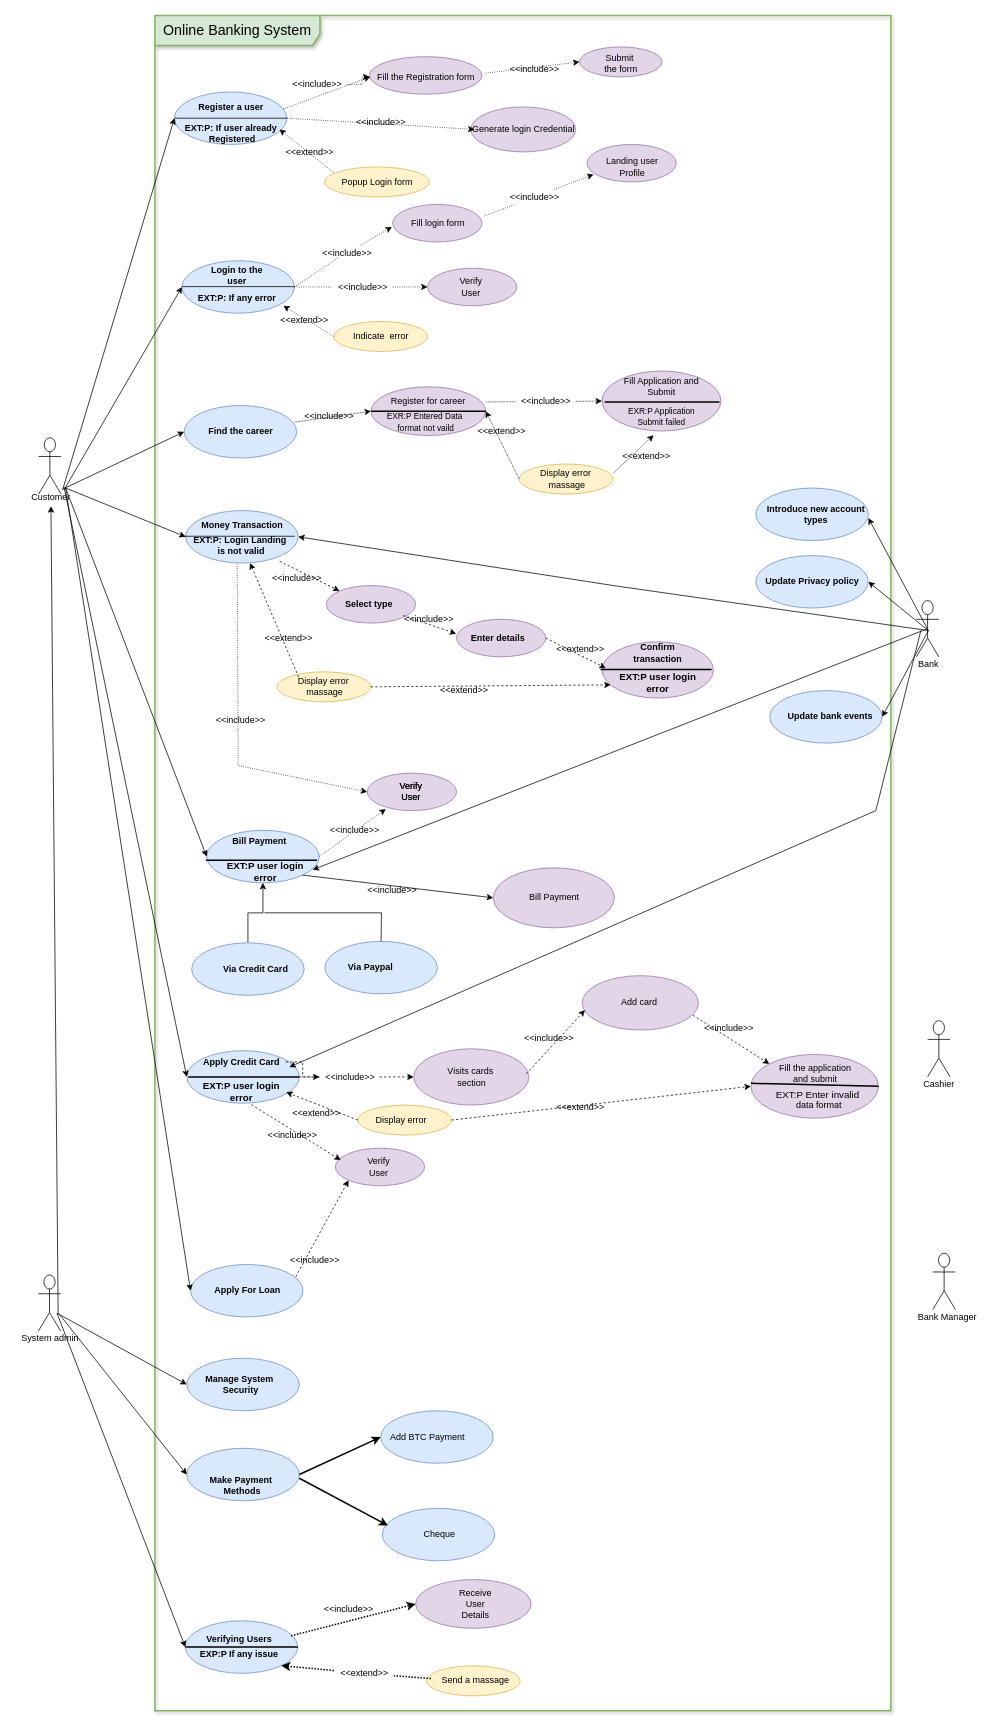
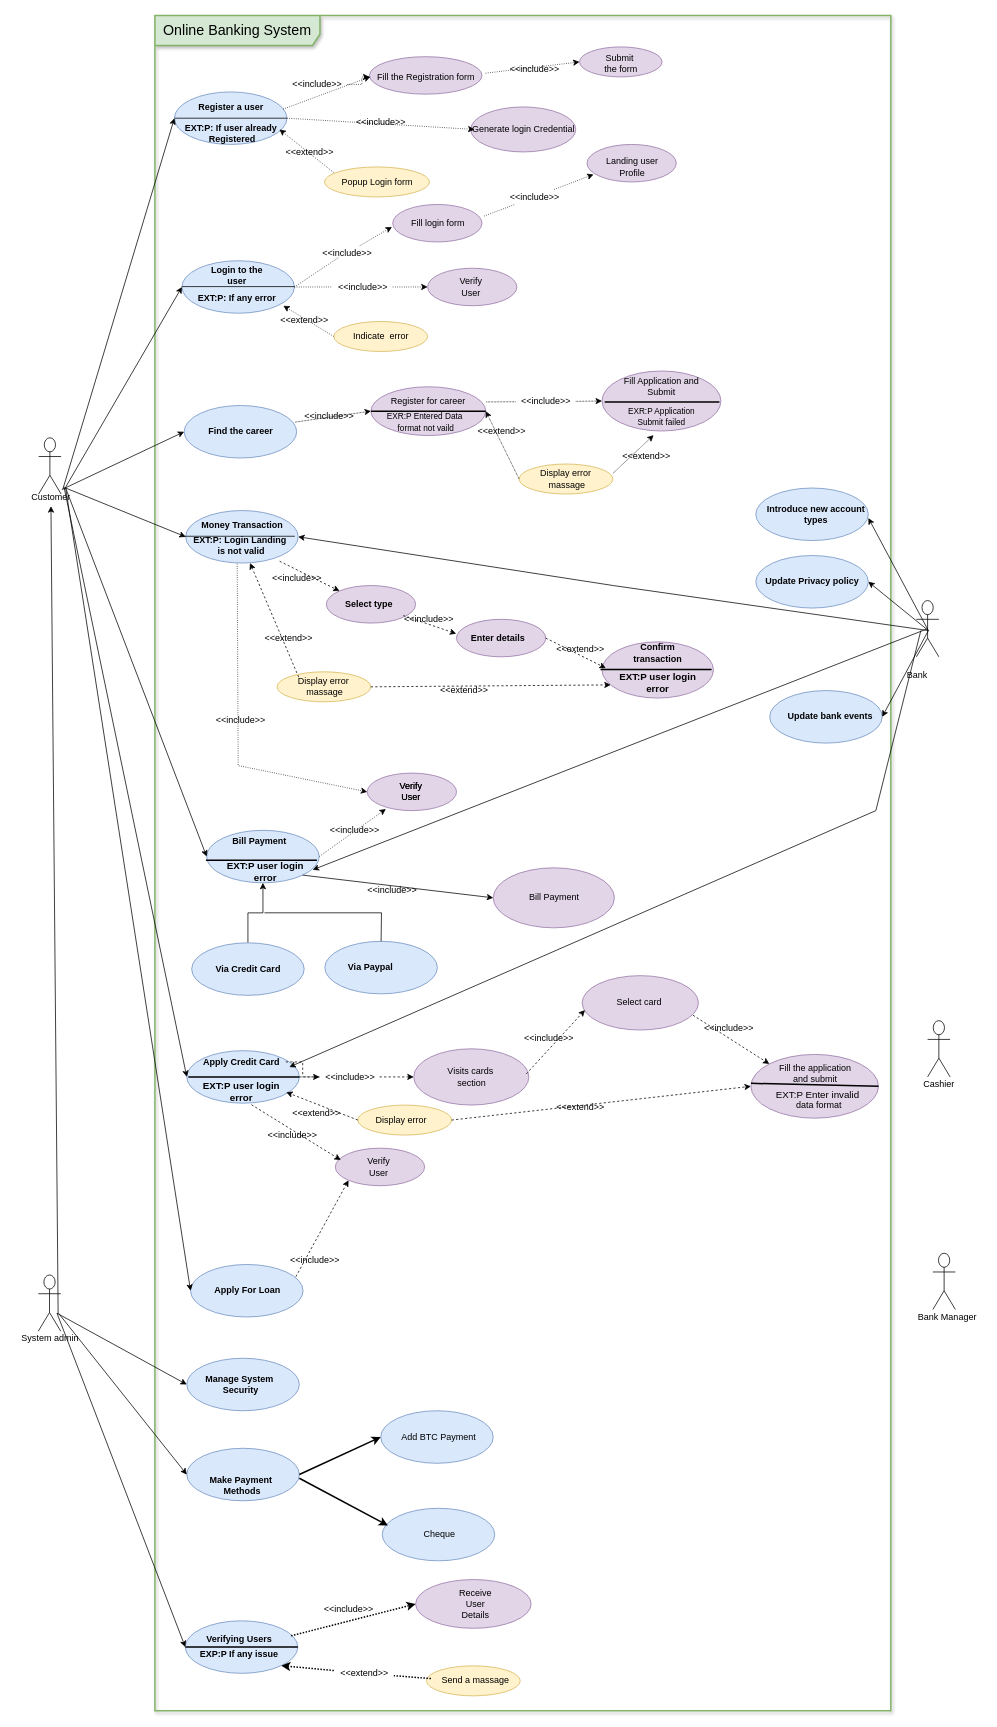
node "Bank": moved (928, 664) -> (917, 675)
node "Via Credit Card": moved (255, 969) -> (248, 969)
node "Add card": label "Add card" -> "Select card"
node "Add BTC Payment": moved (427, 1437) -> (438, 1437)
